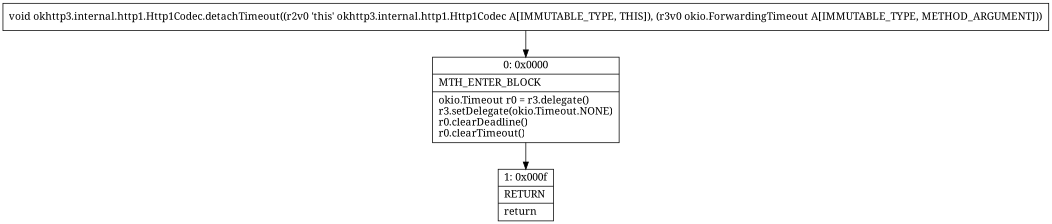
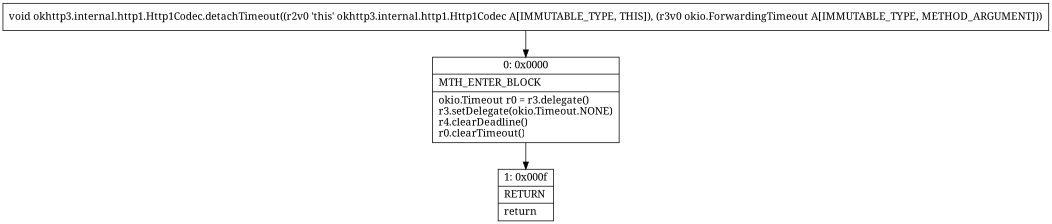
node "0: 0x0000": text "r0.clearDeadline()" -> "r4.clearDeadline()"
